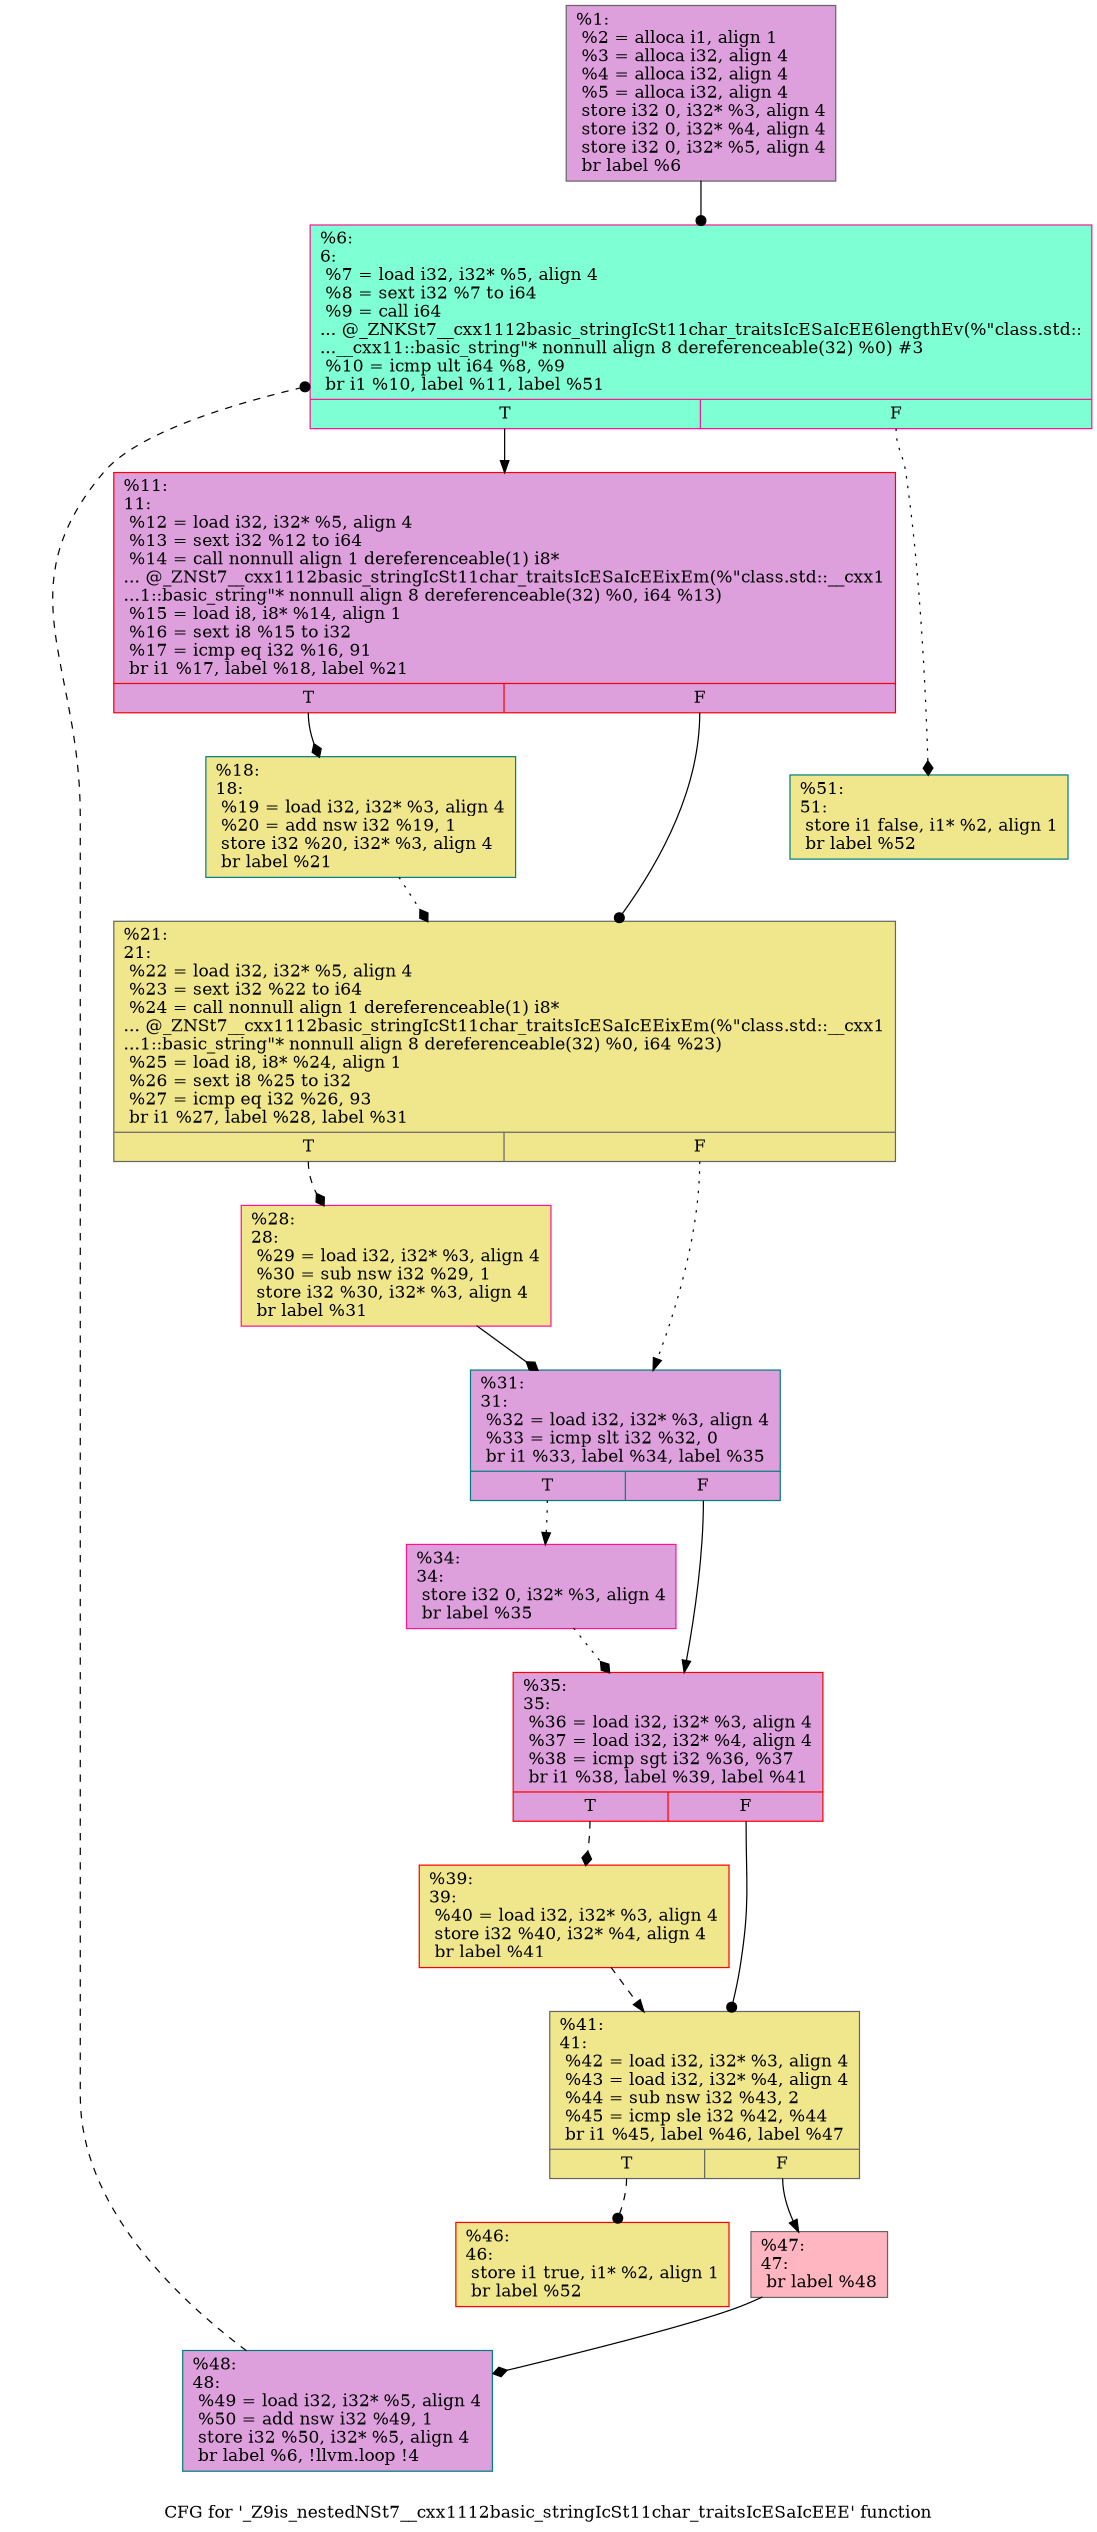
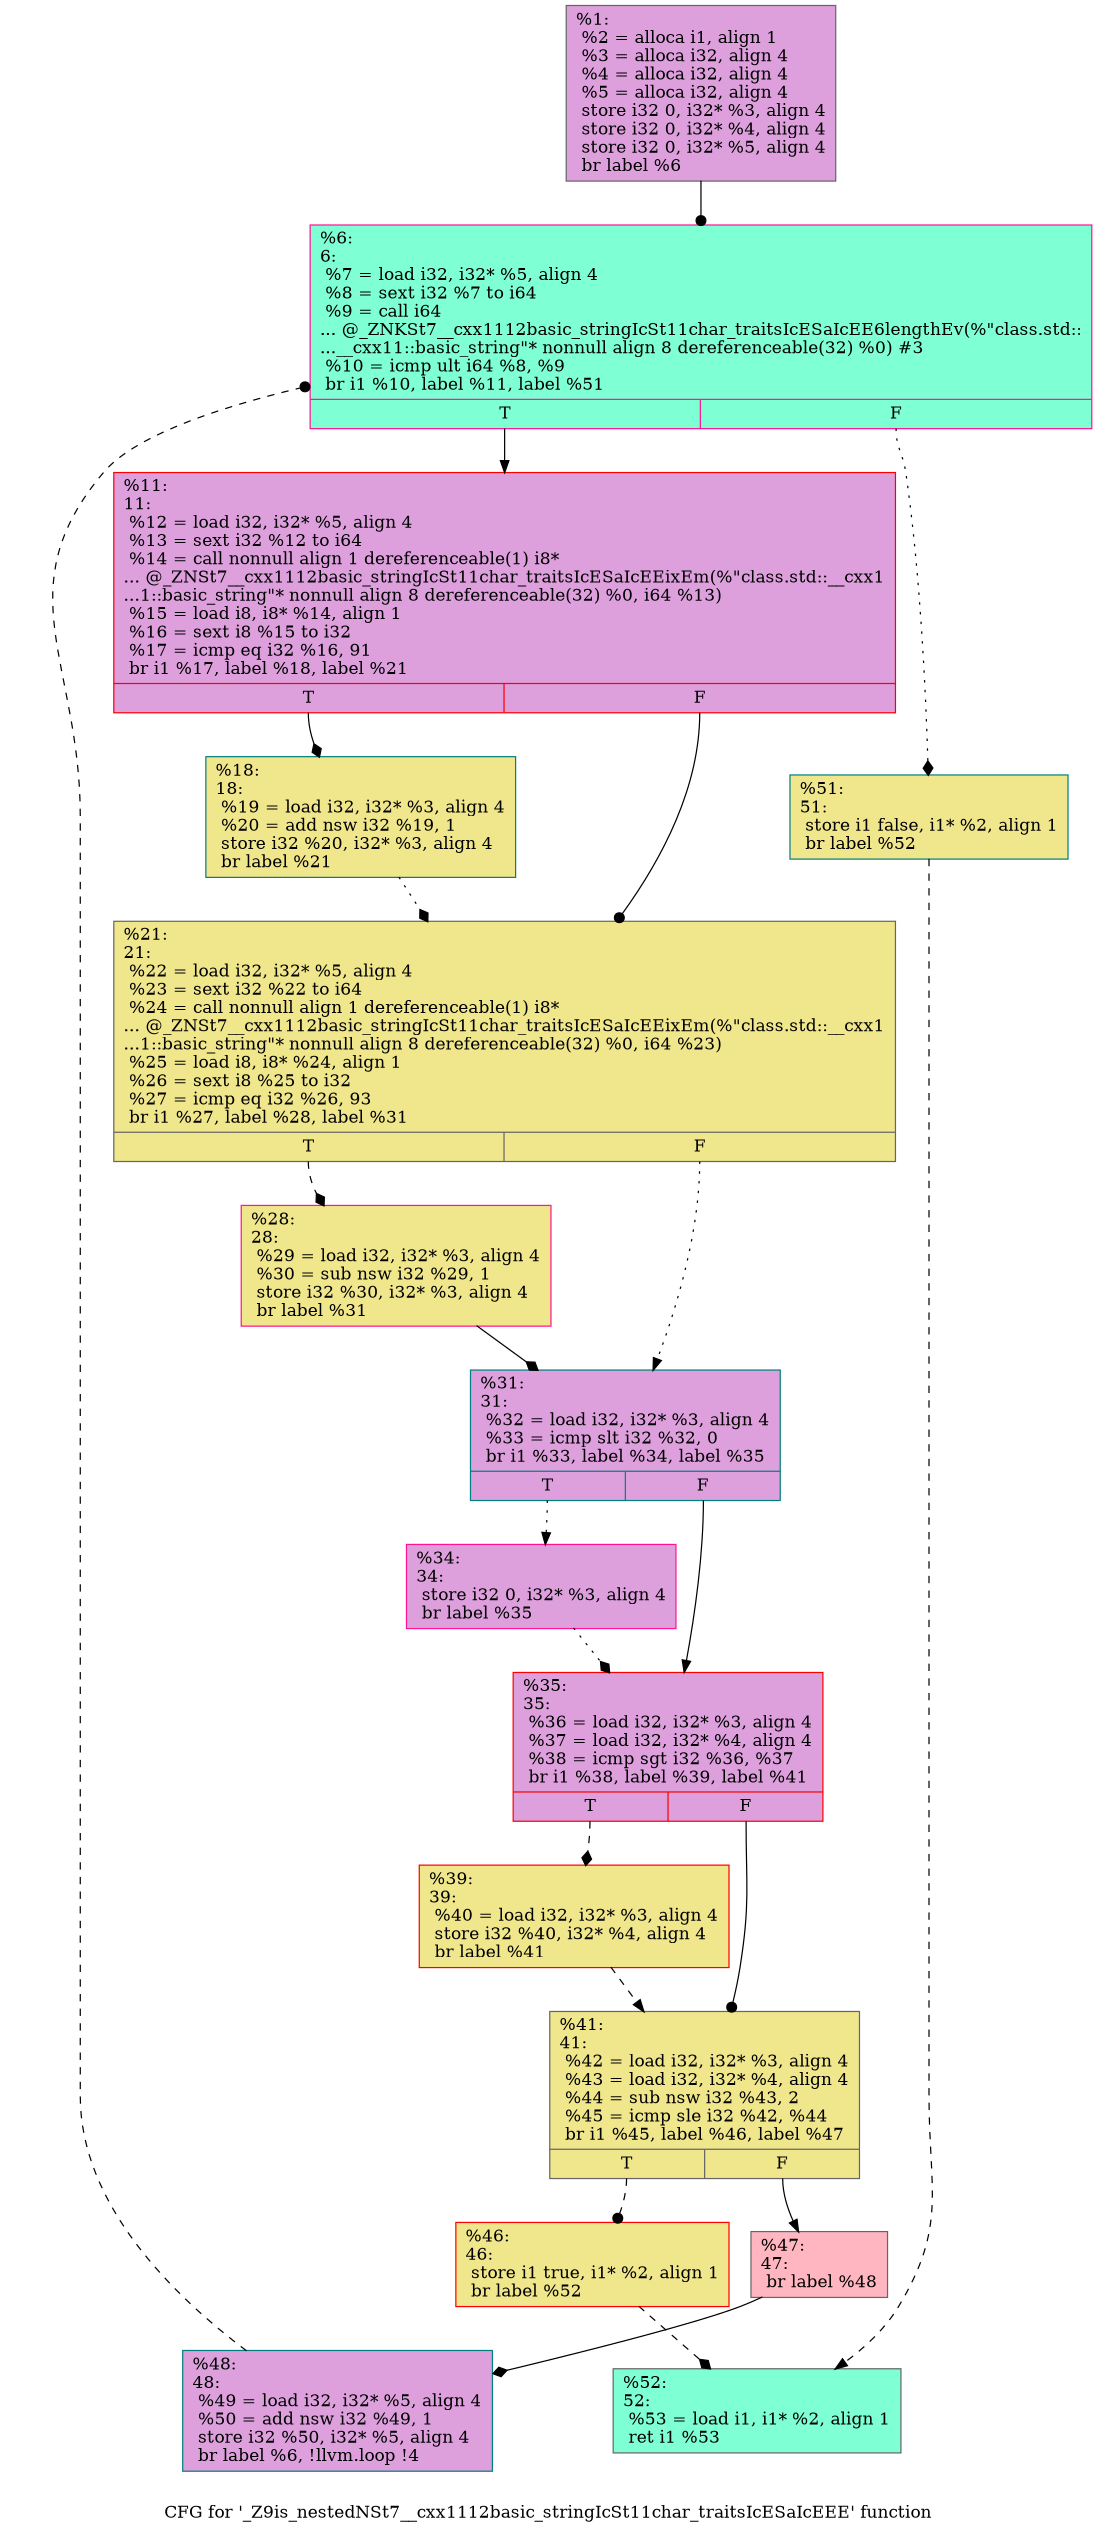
node "%52:": added
